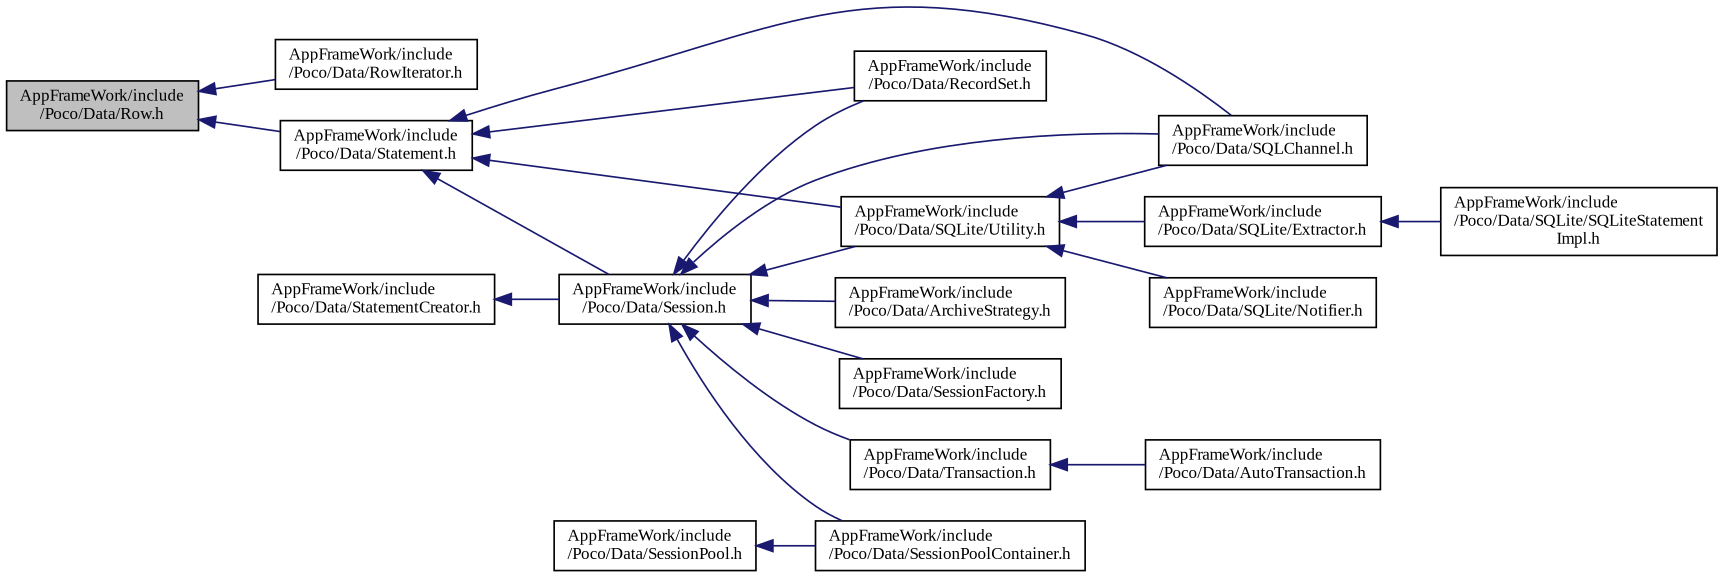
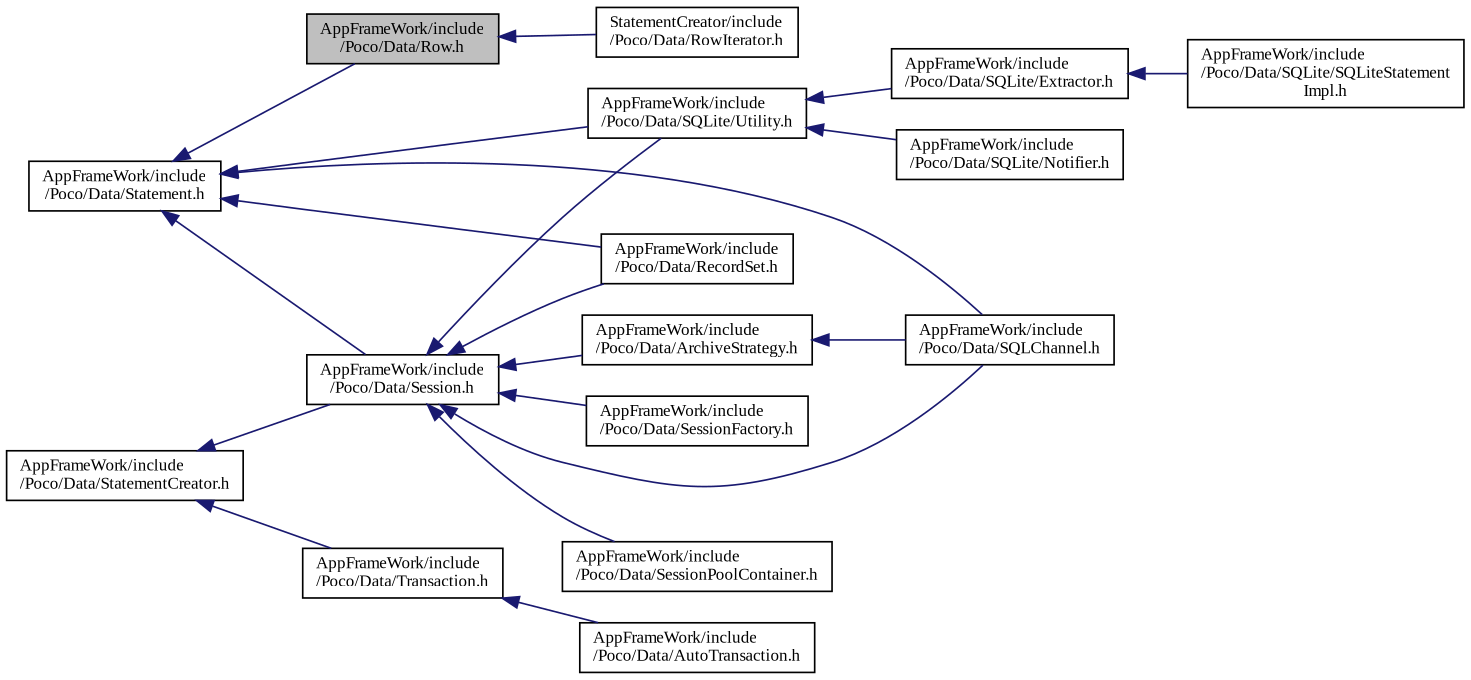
node "AppFrameWork/include /Poco/Data/RowIterator.h": label "AppFrameWork/include /Poco/Data/RowIterator.h" -> "StatementCreator/include /Poco/Data/RowIterator.h"
edge "AppFrameWork/include /Poco/Data/Statement.h" -> "AppFrameWork/include /Poco/Data/Row.h": reversed
edge "AppFrameWork/include /Poco/Data/SQLChannel.h" -> "AppFrameWork/include /Poco/Data/SQLite/Utility.h": now "AppFrameWork/include /Poco/Data/SQLChannel.h" -> "AppFrameWork/include /Poco/Data/ArchiveStrategy.h"
edge "AppFrameWork/include /Poco/Data/Transaction.h" -> "AppFrameWork/include /Poco/Data/Session.h": now "AppFrameWork/include /Poco/Data/Transaction.h" -> "AppFrameWork/include /Poco/Data/StatementCreator.h"
node "AppFrameWork/include /Poco/Data/SessionPool.h": removed
